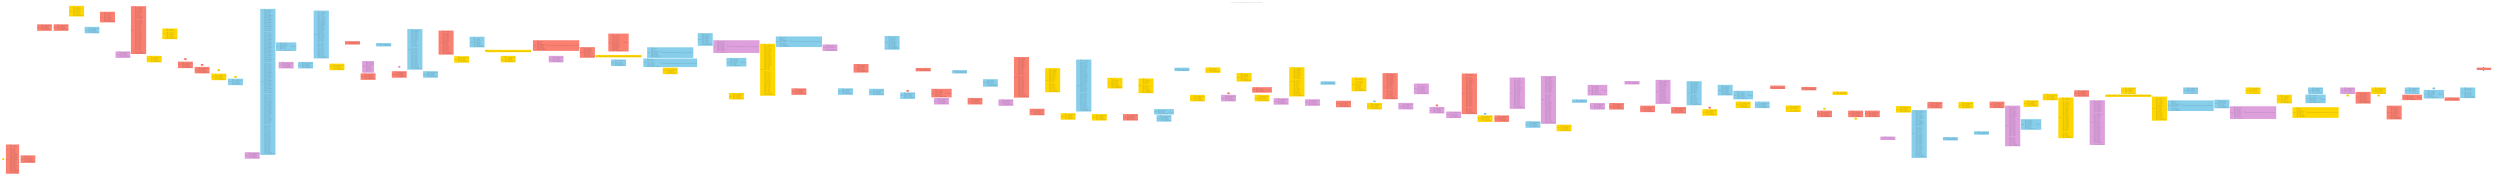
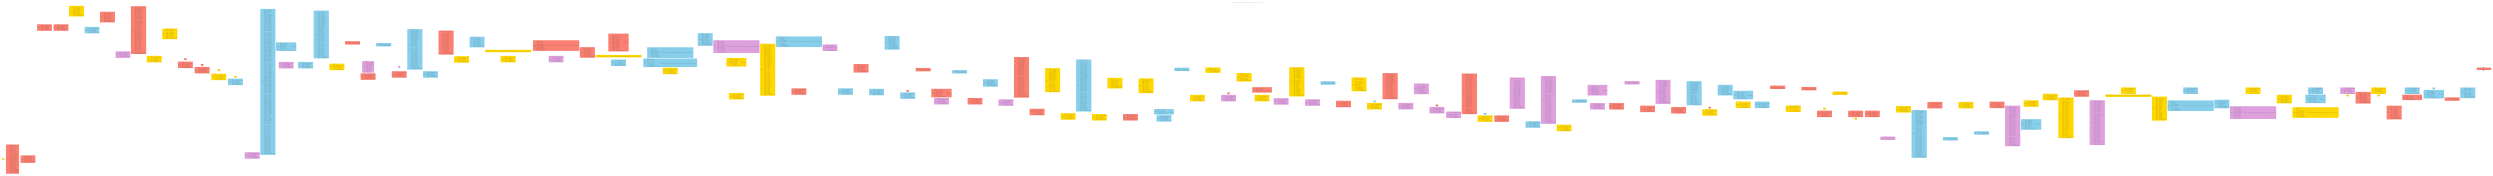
node "0x402fb6 [29]": fillcolor skyblue -> gold
